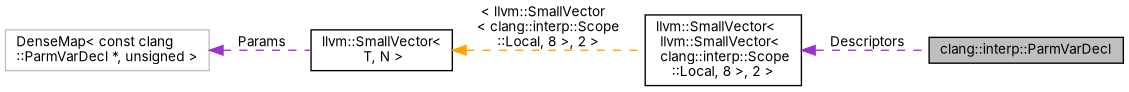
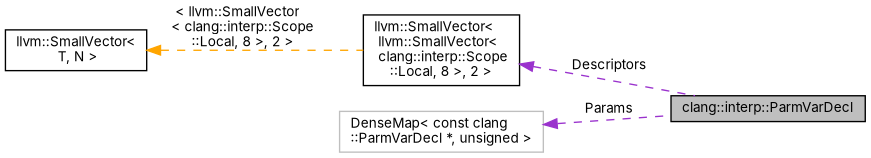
edge "llvm::SmallVector< T, N >" -> "DenseMap< const clang ::ParmVarDecl *, unsigned >": now "clang::interp::ParmVarDecl" -> "DenseMap< const clang ::ParmVarDecl *, unsigned >"
